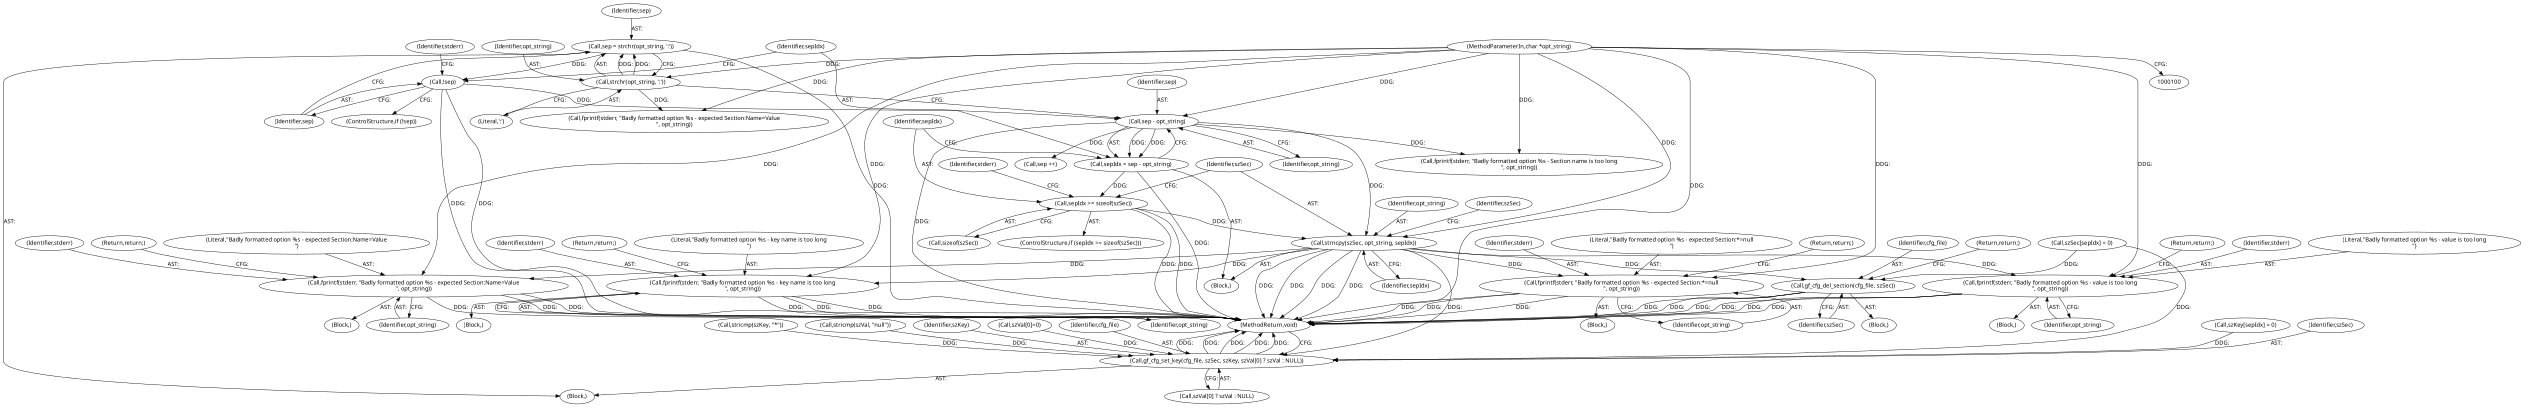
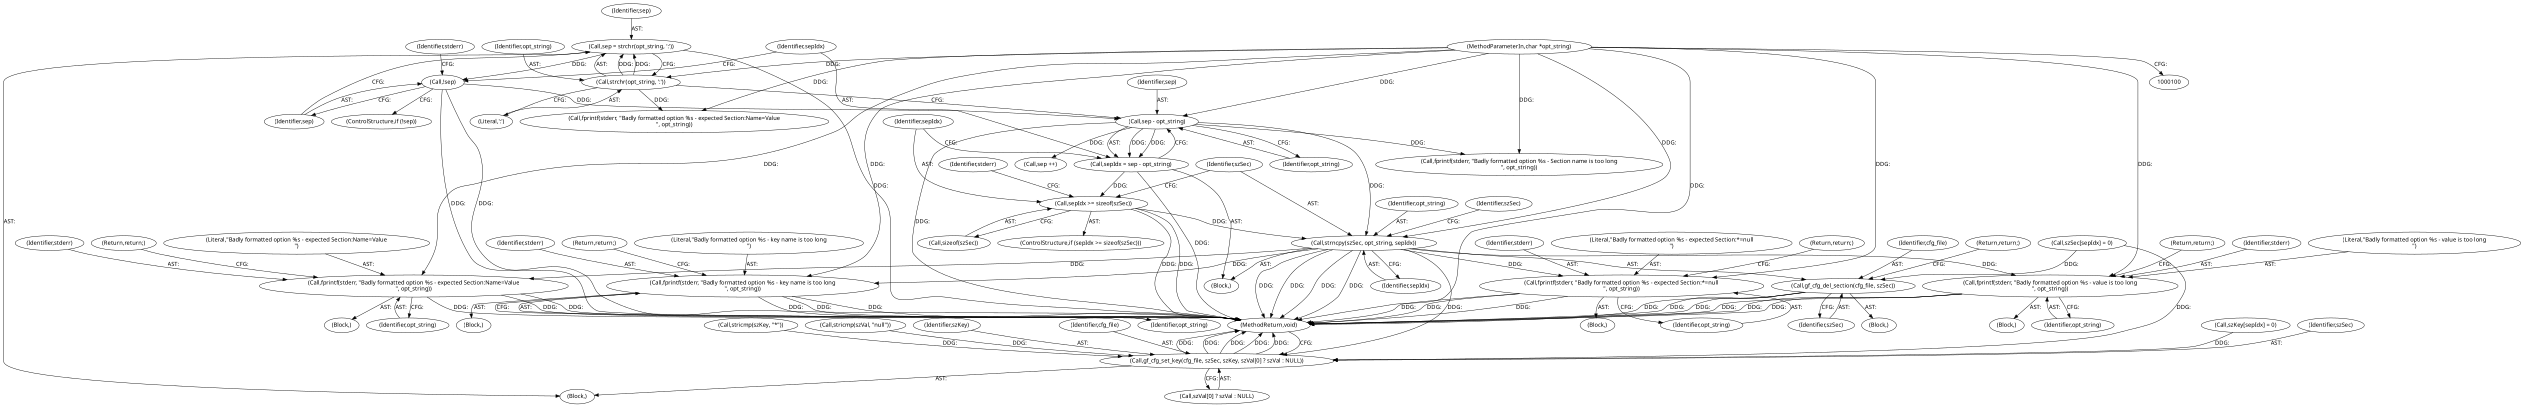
edge "(Call,strncpy(szSec, opt_string, sepIdx))" -> "(Call,gf_cfg_del_section(cfg_file, szSec))": label "DDG: " -> "AST: "
node "(Call,szVal[0]=0)": removed
